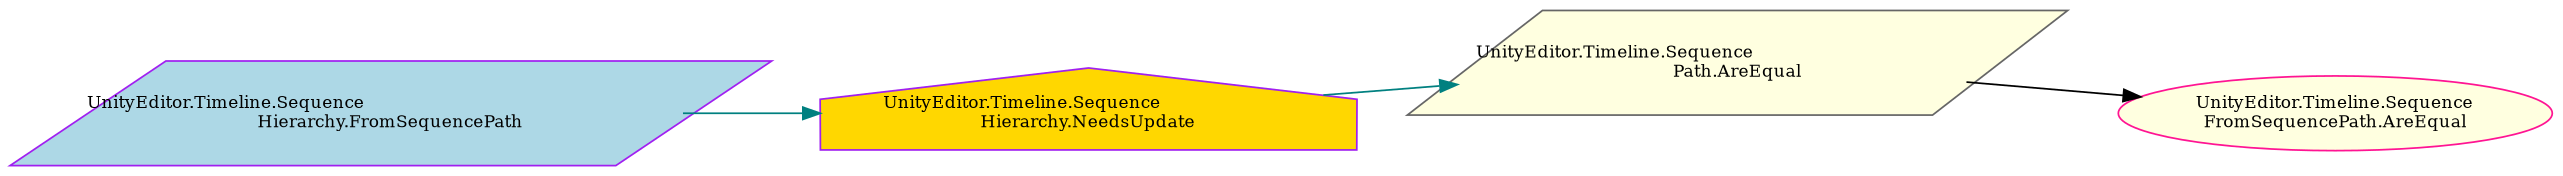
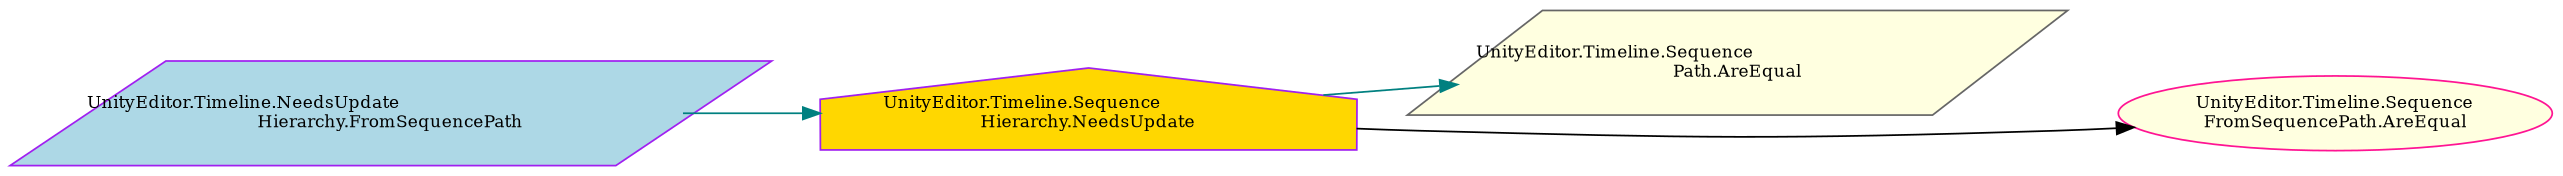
edge "UnityEditor.Timeline.Sequence Path.AreEqual" -> "UnityEditor.Timeline.Sequence FromSequencePath.AreEqual": now "UnityEditor.Timeline.Sequence Hierarchy.NeedsUpdate" -> "UnityEditor.Timeline.Sequence FromSequencePath.AreEqual"
node "UnityEditor.Timeline.Sequence Hierarchy.FromSequencePath": label "UnityEditor.Timeline.Sequence Hierarchy.FromSequencePath" -> "UnityEditor.Timeline.NeedsUpdate Hierarchy.FromSequencePath"
